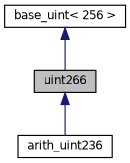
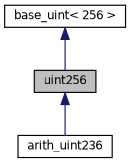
node "uint266": label "uint266" -> "uint256"
